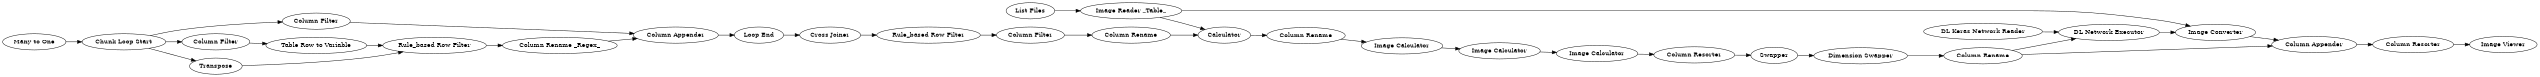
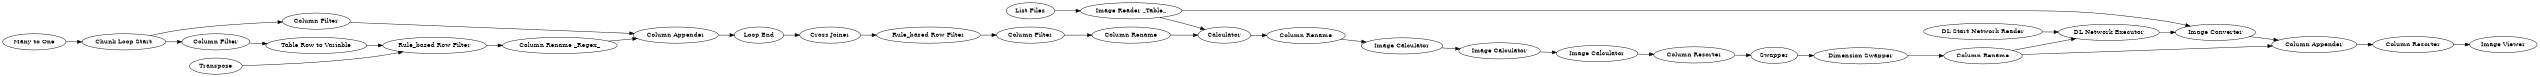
node "DL Keras Network Reader": label "DL Keras Network Reader" -> "DL Start Network Reader"
edge "Chunk Loop Start" -> "Transpose": removed
